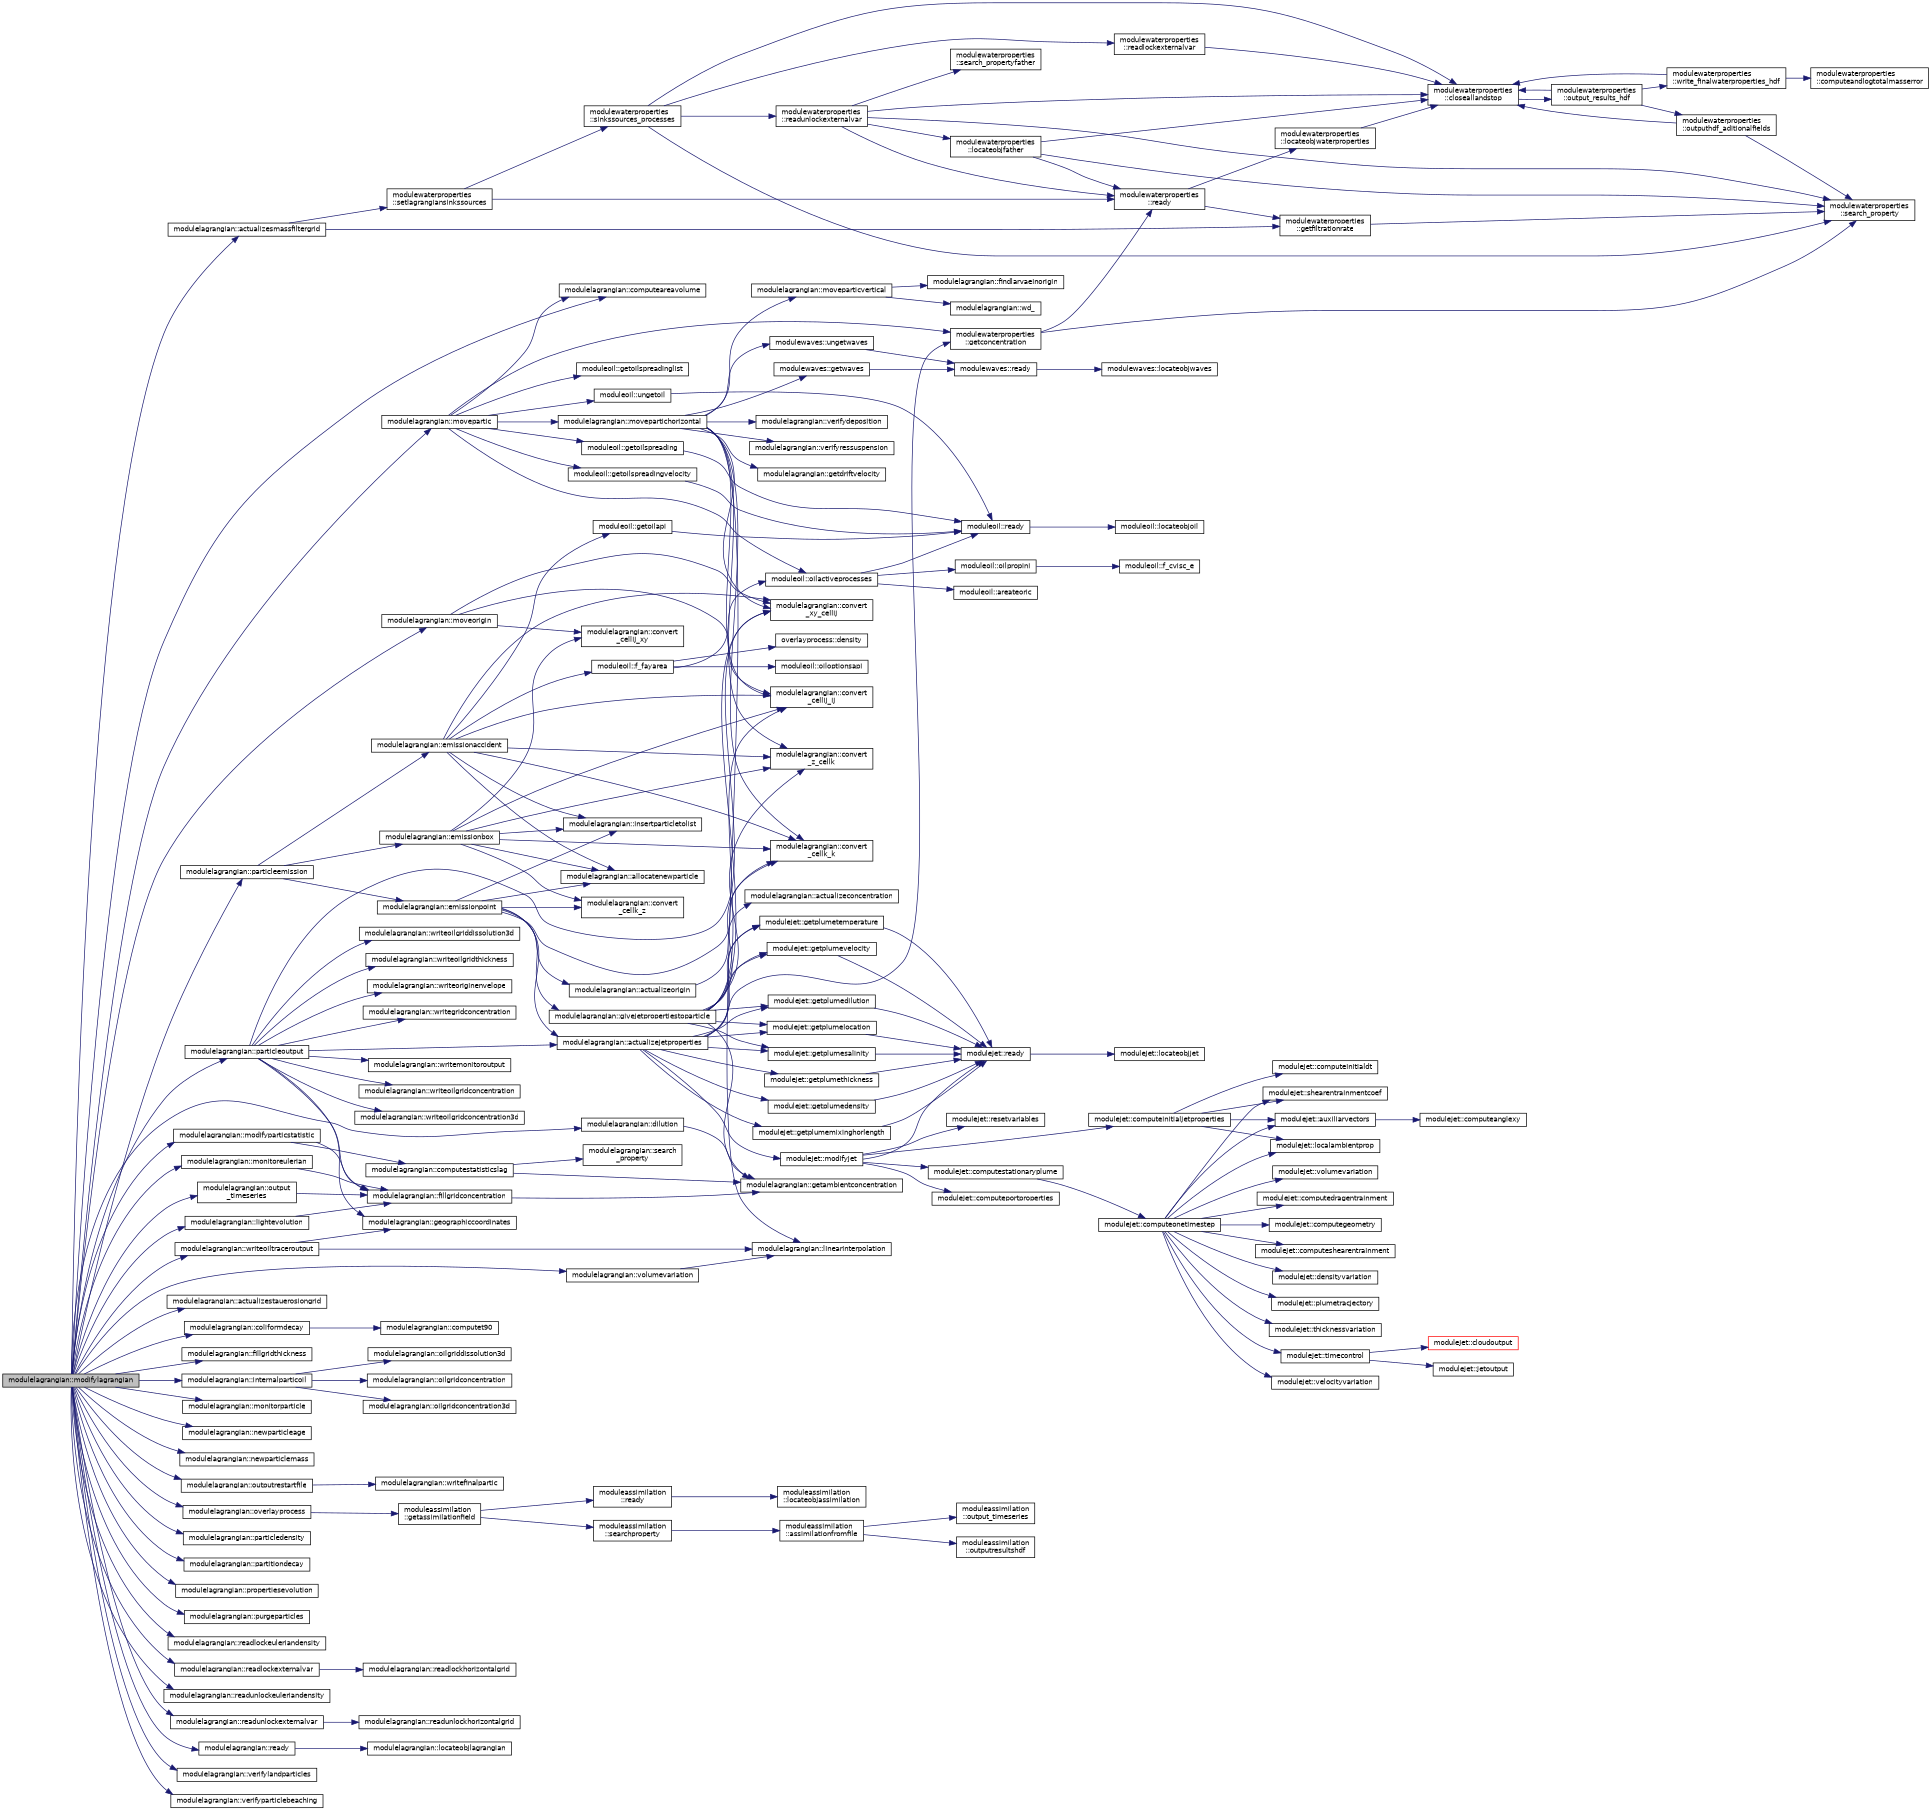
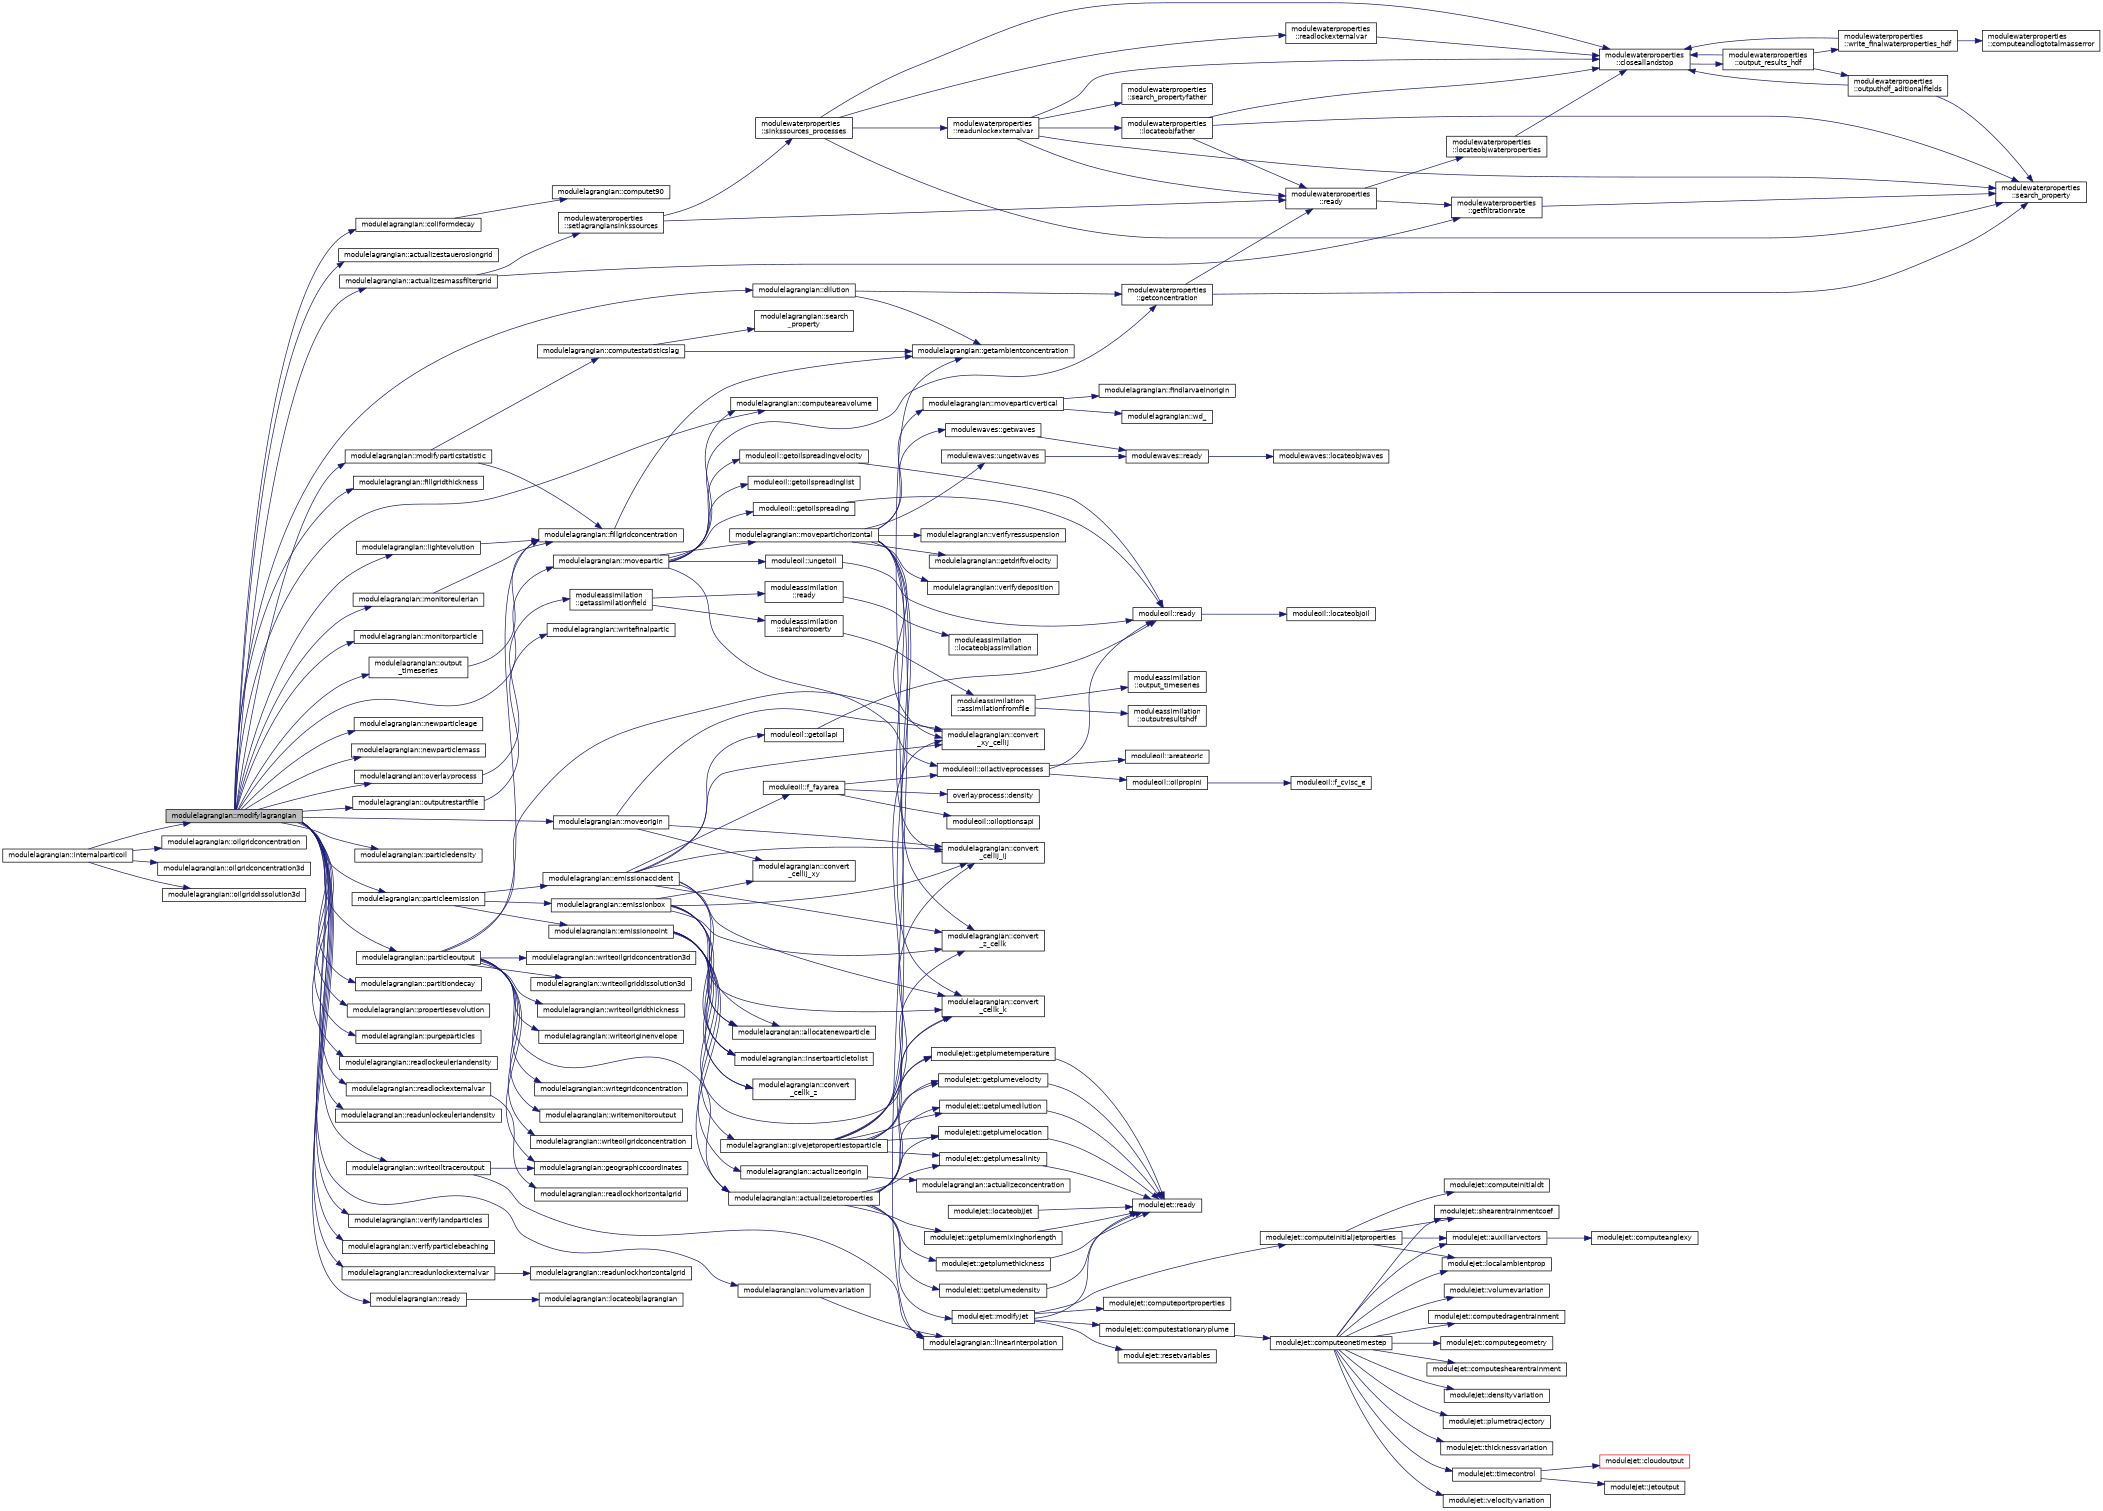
edge "modulelagrangian::actualizejetproperties" -> "modulewaterproperties ::getconcentration": now "modulelagrangian::dilution" -> "modulewaterproperties ::getconcentration"
edge "modulejet::ready" -> "modulejet::locateobjjet": reversed
edge "modulelagrangian::modifylagrangian" -> "modulelagrangian::internalparticoil": reversed
